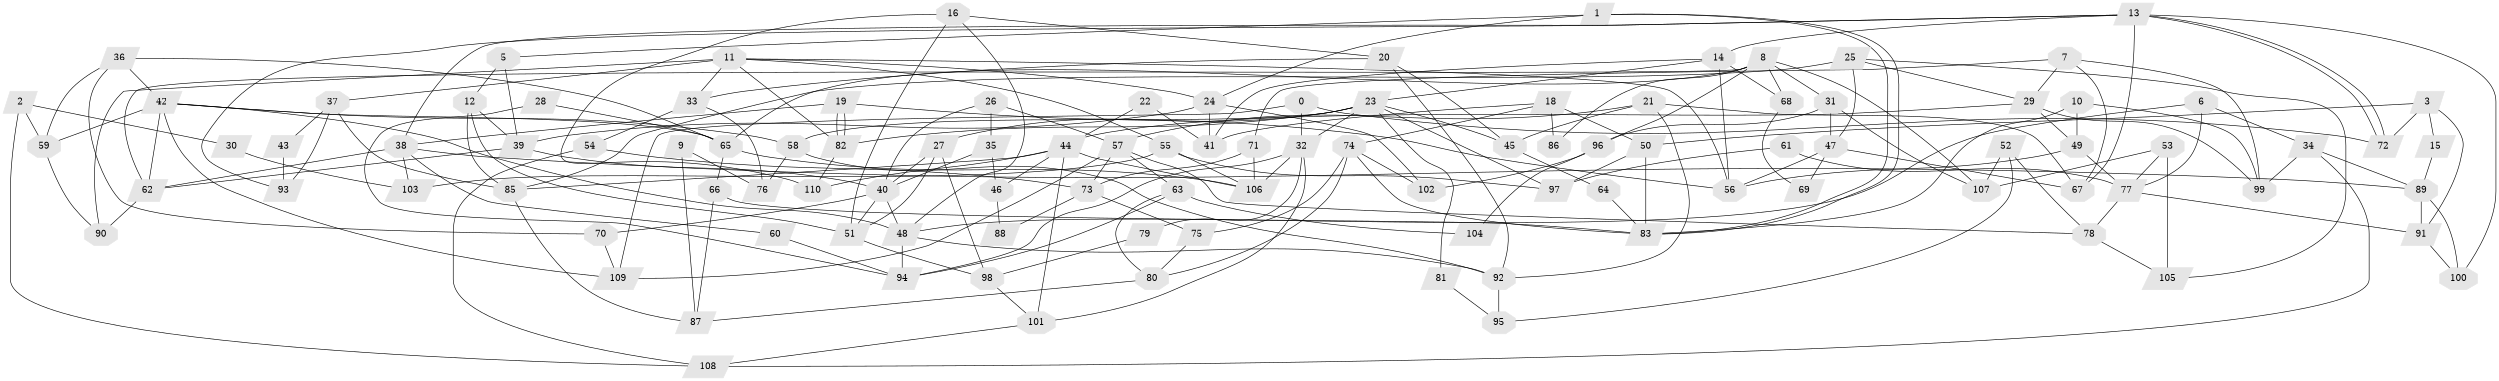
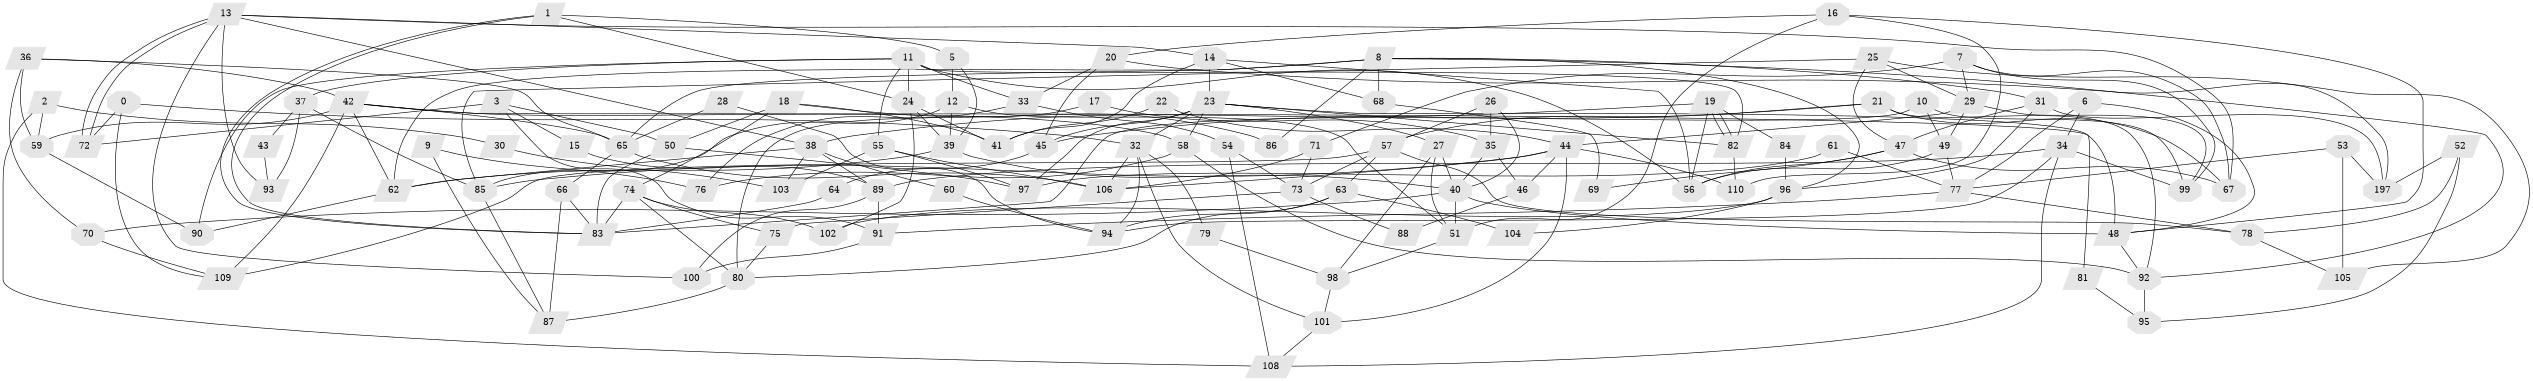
node "17": added
node "84": added
node "107": label "107" -> "197"
edge "48" -- "94": now "34" -- "94"
